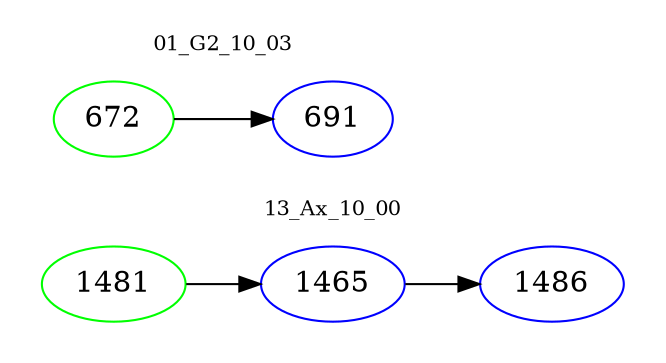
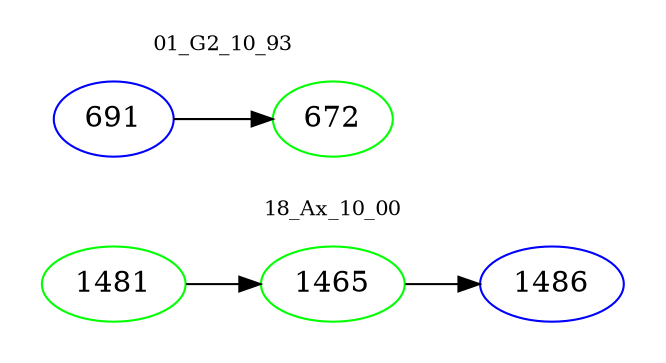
cluster "01_G2_10_03": label "01_G2_10_03" -> "01_G2_10_93"
edge "672" -> "691": reversed
cluster "13_Ax_10_00": label "13_Ax_10_00" -> "18_Ax_10_00"
node "1465": color blue -> green
